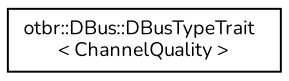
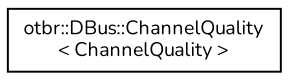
node "otbr::DBus::DBusTypeTrait < ChannelQuality >": label "otbr::DBus::DBusTypeTrait < ChannelQuality >" -> "otbr::DBus::ChannelQuality < ChannelQuality >"
